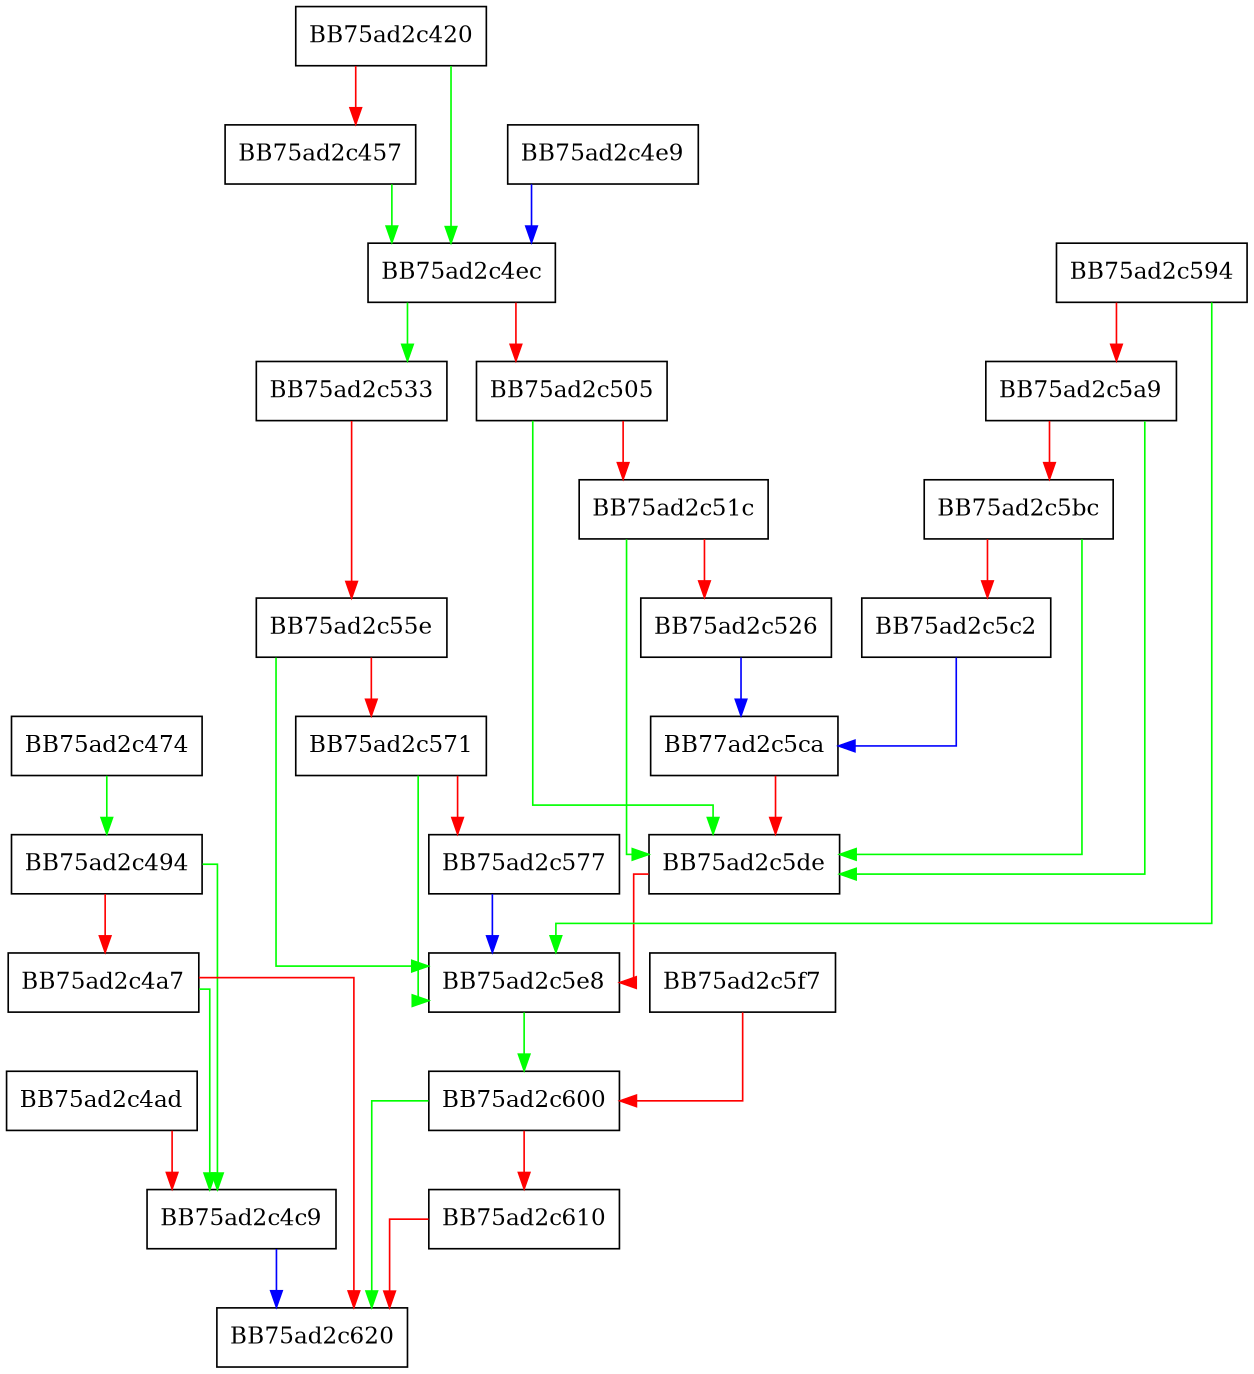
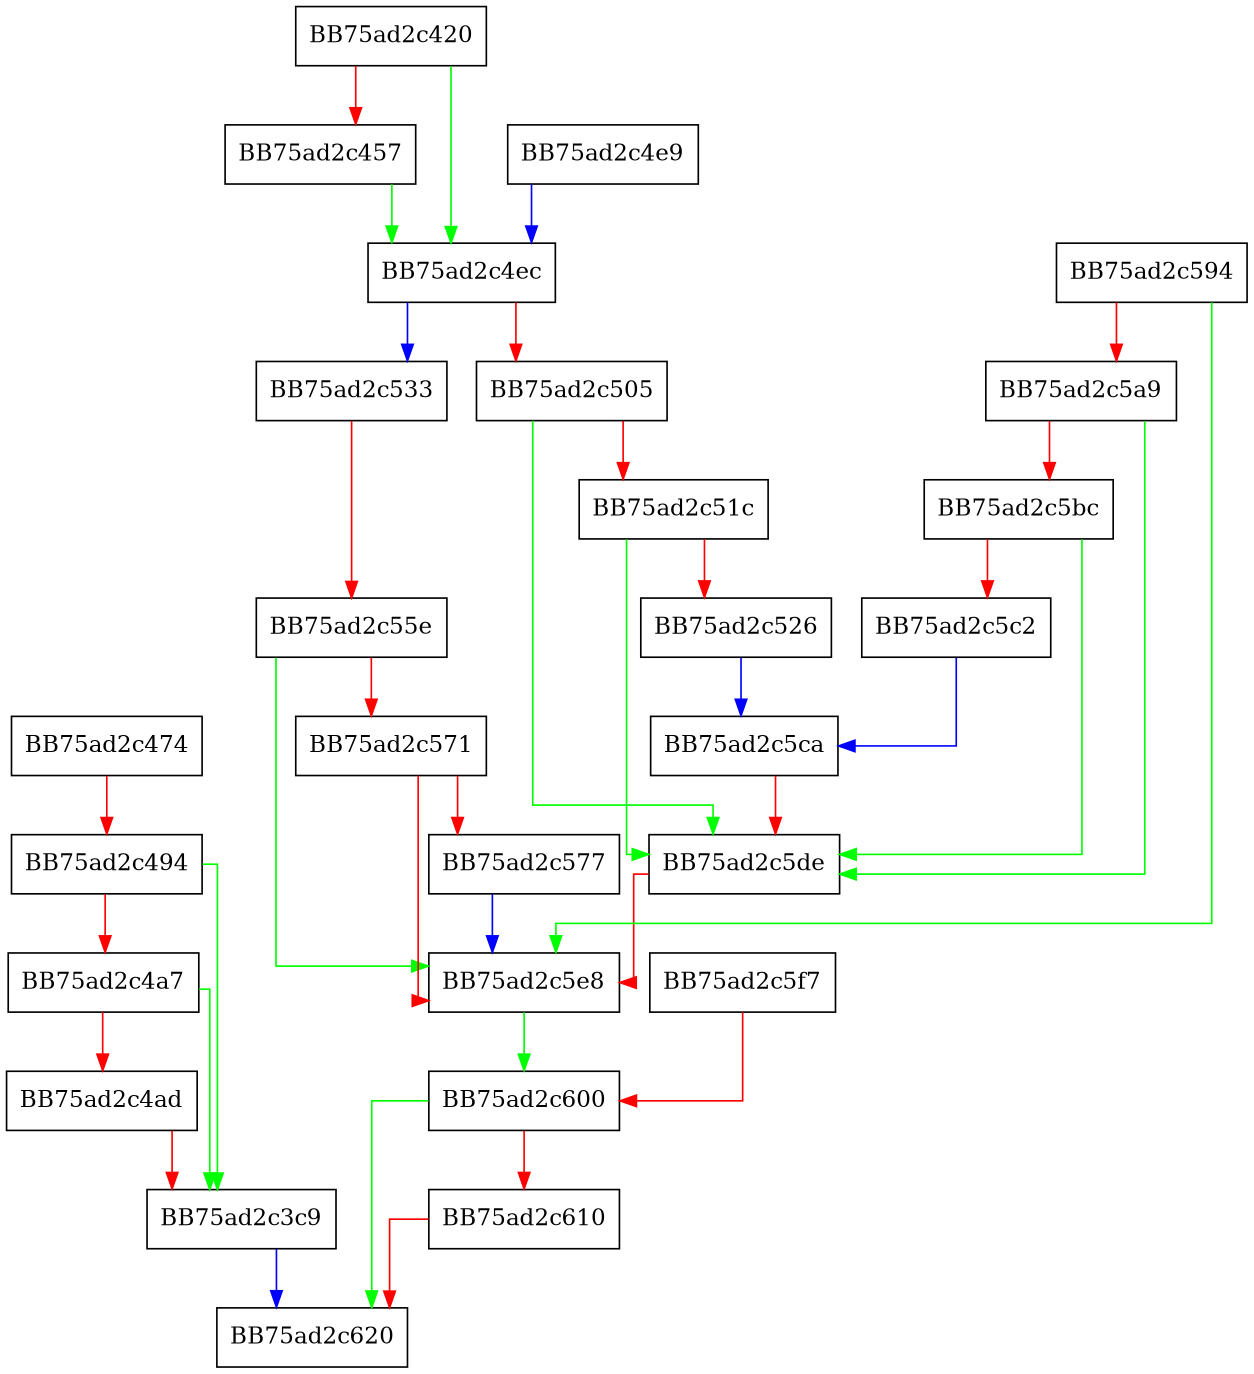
edge "BB75ad2c4ec" -> "BB75ad2c533": color green -> blue
node "BB77ad2c5ca": label "BB77ad2c5ca" -> "BB75ad2c5ca"
edge "BB75ad2c474" -> "BB75ad2c494": color green -> red
edge "BB75ad2c571" -> "BB75ad2c5e8": color green -> red
edge "BB75ad2c4a7" -> "BB75ad2c620": now "BB75ad2c4a7" -> "BB75ad2c4ad"
node "BB75ad2c4c9": label "BB75ad2c4c9" -> "BB75ad2c3c9"
